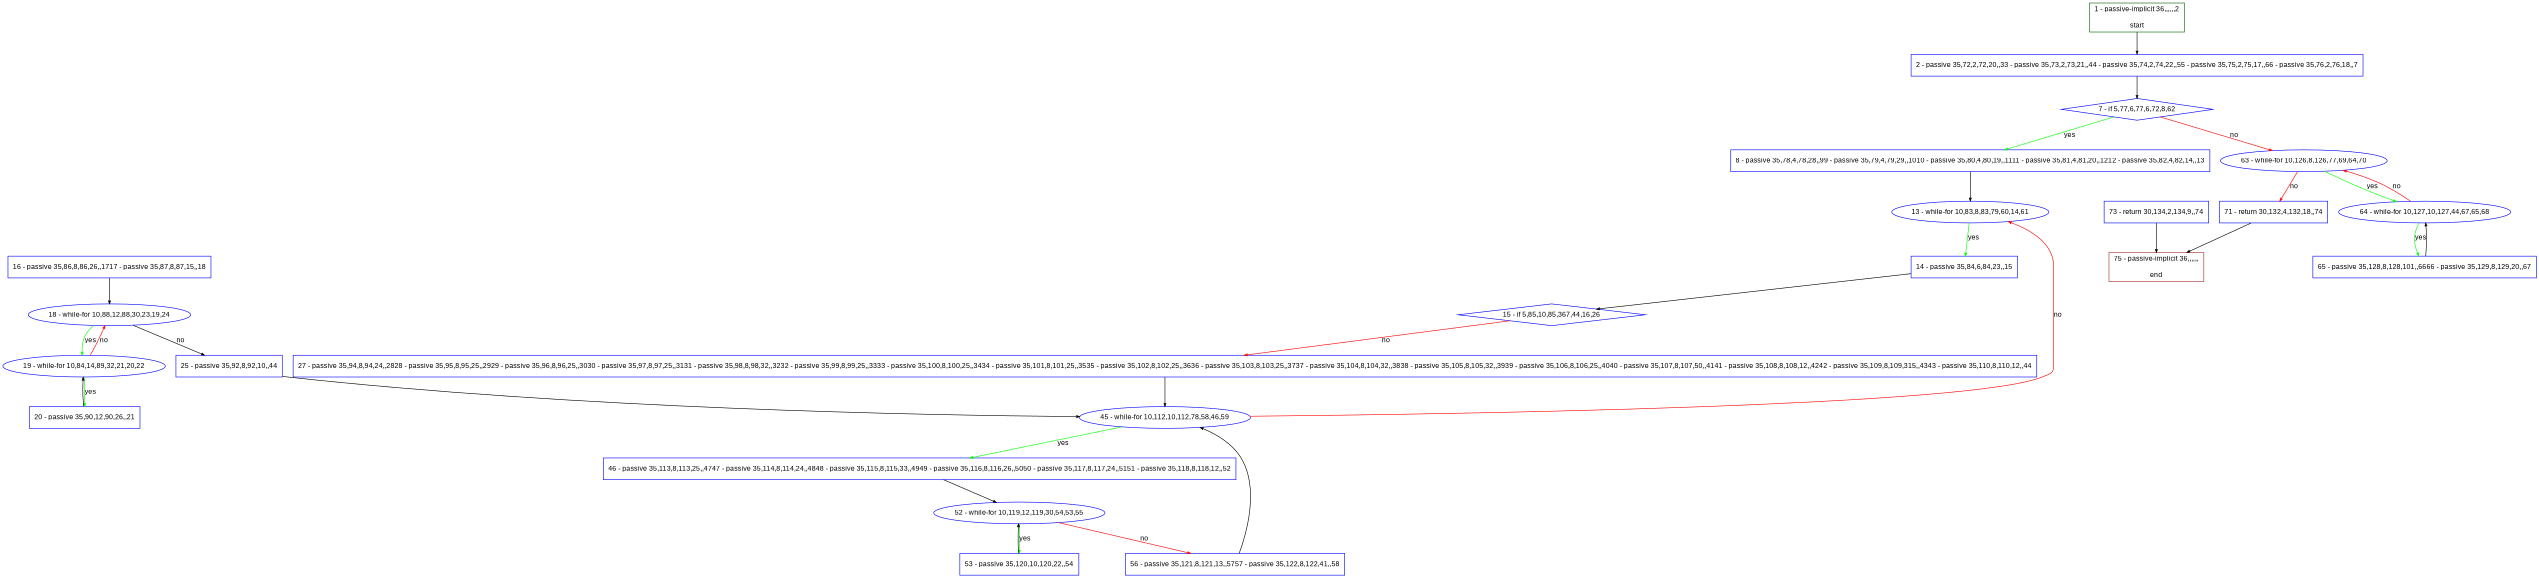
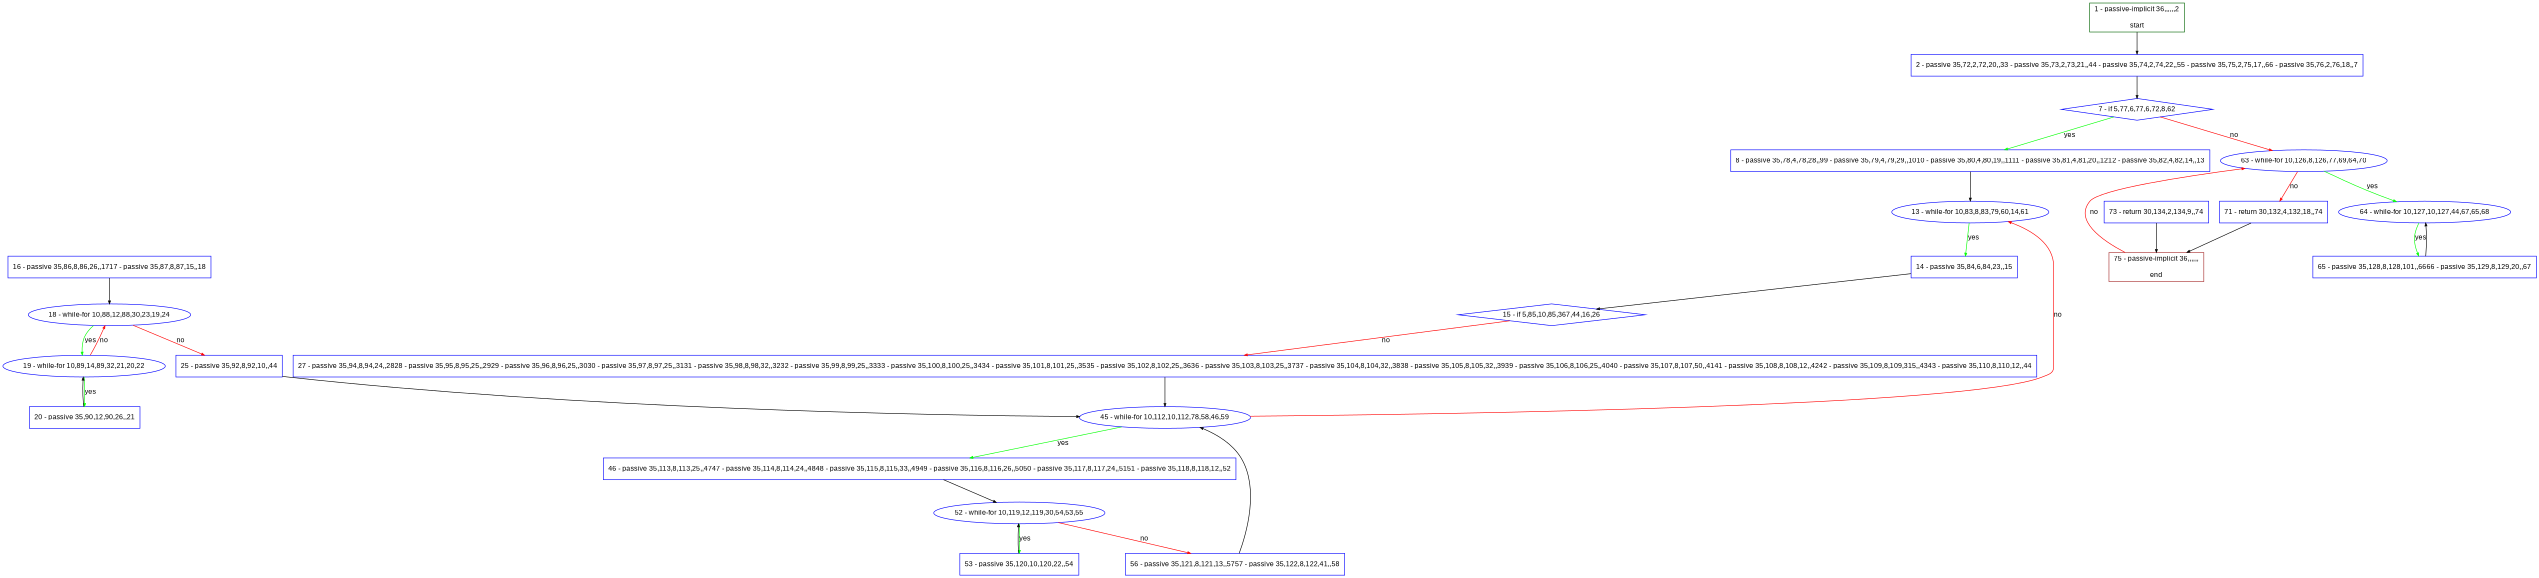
edge "64 - while-for 10,127,10,127,44,67,65,68" -> "63 - while-for 10,126,8,126,77,69,64,70": now "75 - passive-implicit 36,,,,,, end" -> "63 - while-for 10,126,8,126,77,69,64,70"
edge "18 - while-for 10,88,12,88,30,23,19,24" -> "25 - passive 35,92,8,92,10,,44": color #000000 -> #ff0000
node "19 - while-for 10,84,14,89,32,21,20,22": label "19 - while-for 10,84,14,89,32,21,20,22" -> "19 - while-for 10,89,14,89,32,21,20,22"
